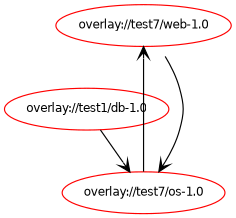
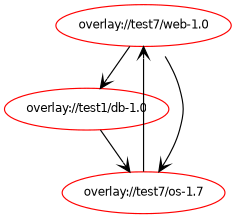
edge "overlay://test7/web-1.0" -> "overlay://test1/db-1.0": added
node "overlay://test7/os-1.0": label "overlay://test7/os-1.0" -> "overlay://test7/os-1.7"
